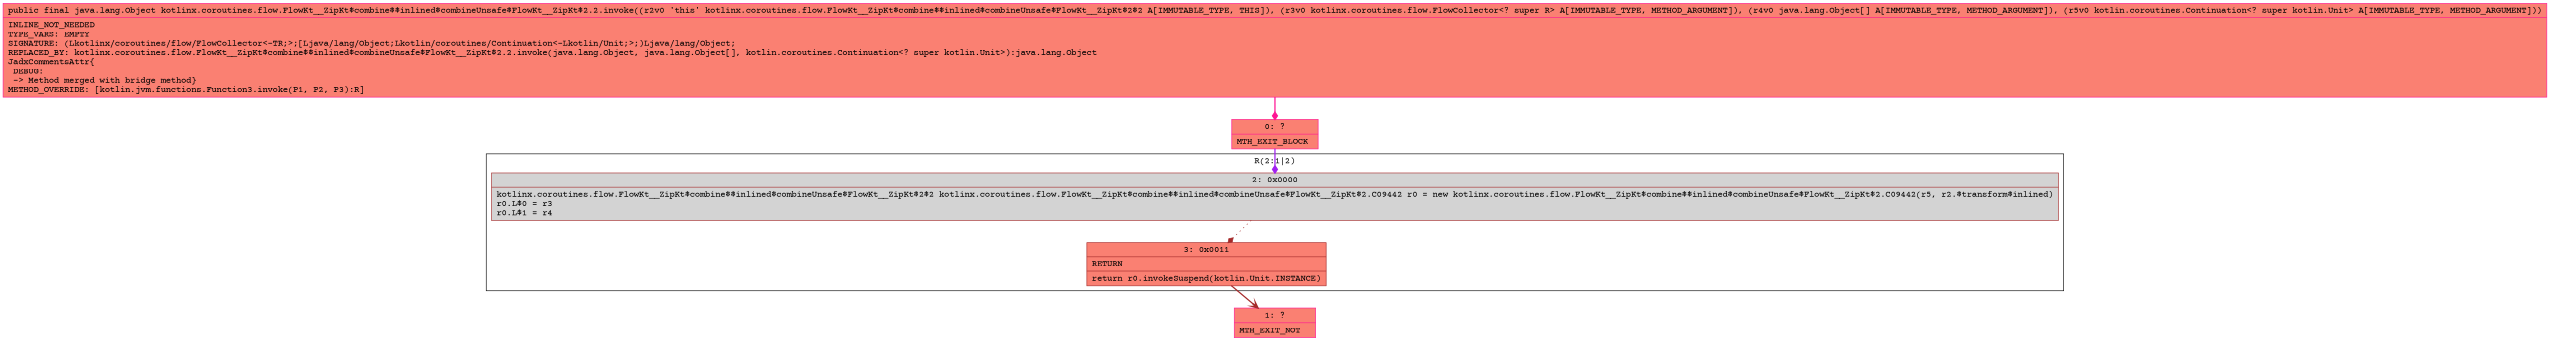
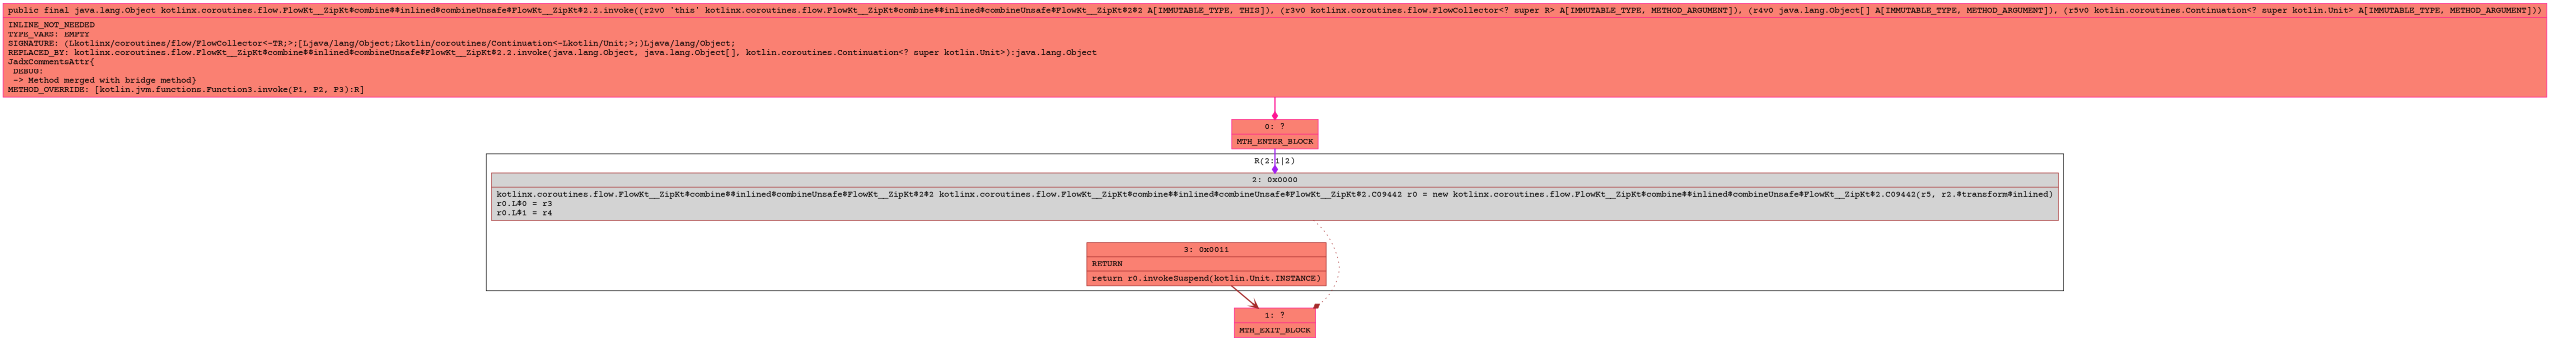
node "0: ?": text "MTH_EXIT_BLOCK" -> "MTH_ENTER_BLOCK"
edge "2: 0x0000" -> "3: 0x0011": now "2: 0x0000" -> "1: ?"
node "1: ?": text "MTH_EXIT_NOT" -> "MTH_EXIT_BLOCK"
